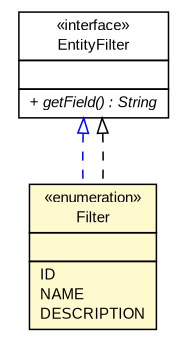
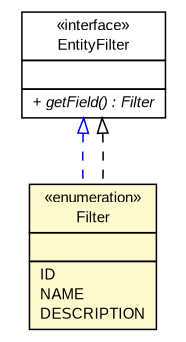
node "EntityFilter": text "+ getField() : String" -> "+ getField() : Filter"
